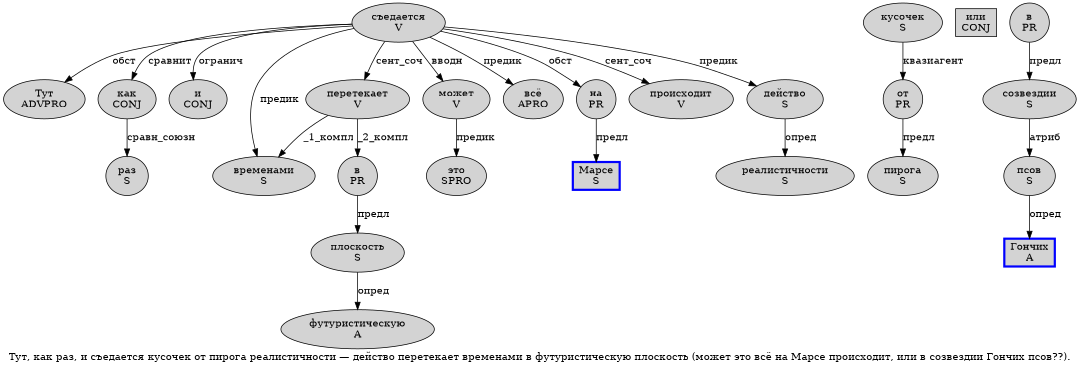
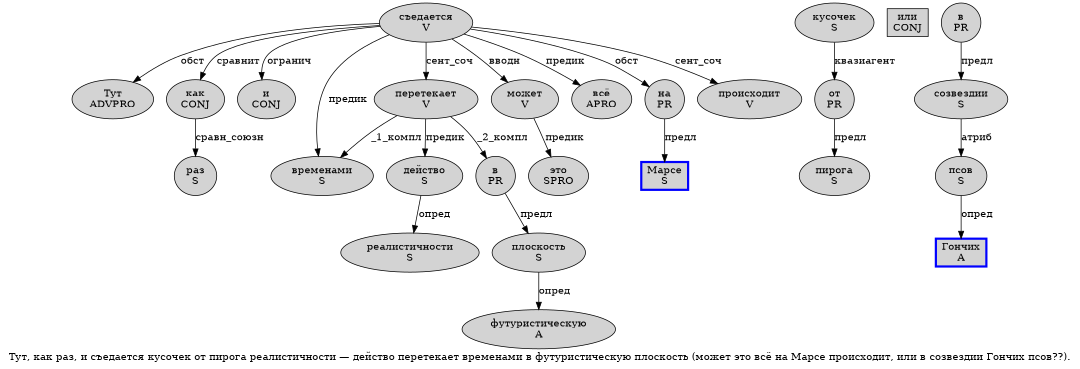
edge "съедается V" -> "действо S": now "перетекает V" -> "действо S"
